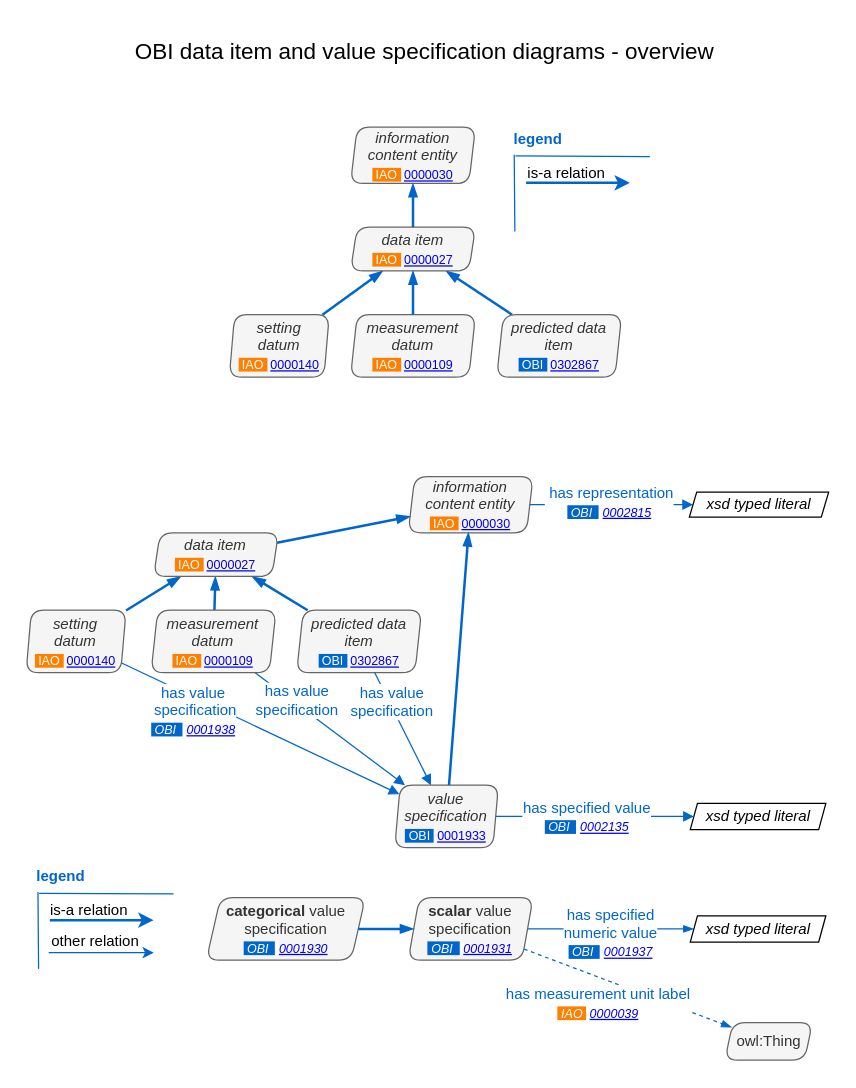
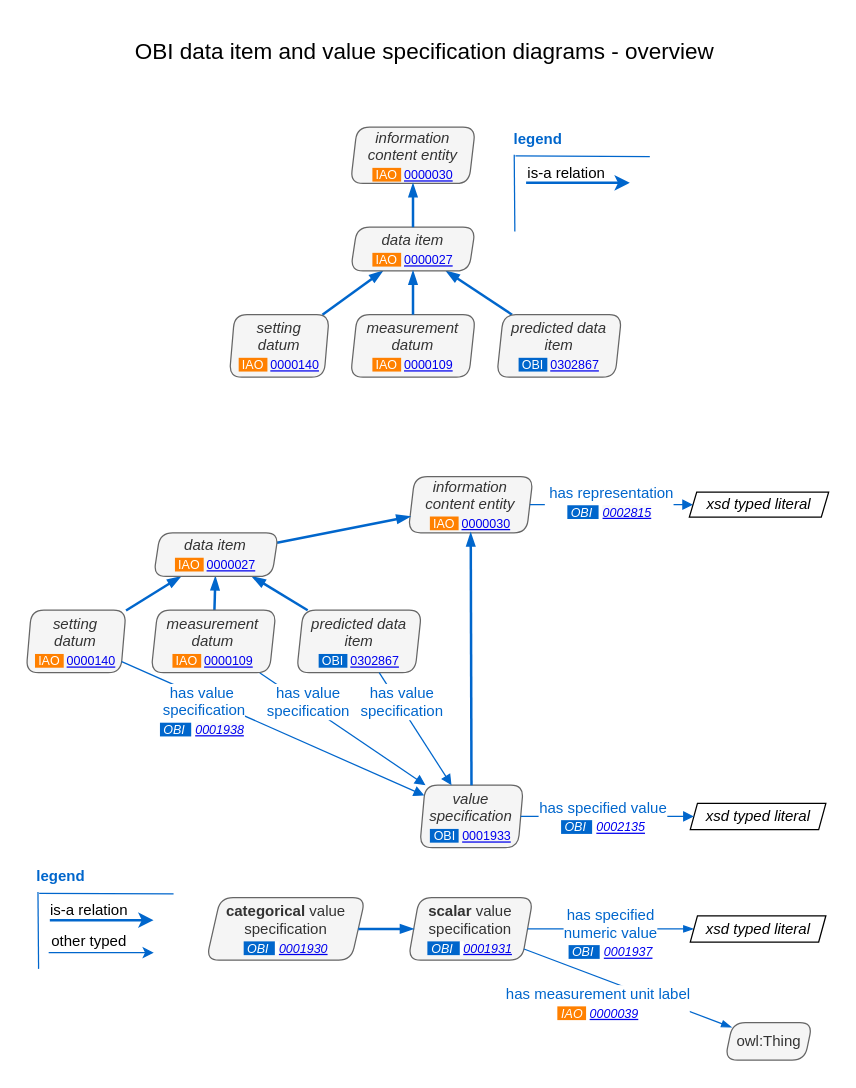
node "value specification OBI 0001933": moved (447, 816) -> (472, 816)
node "other relation": label "other relation" -> "other typed"
edge "scalar value specification OBI 0001931" -> "owl:Thing": style dashed -> solid
